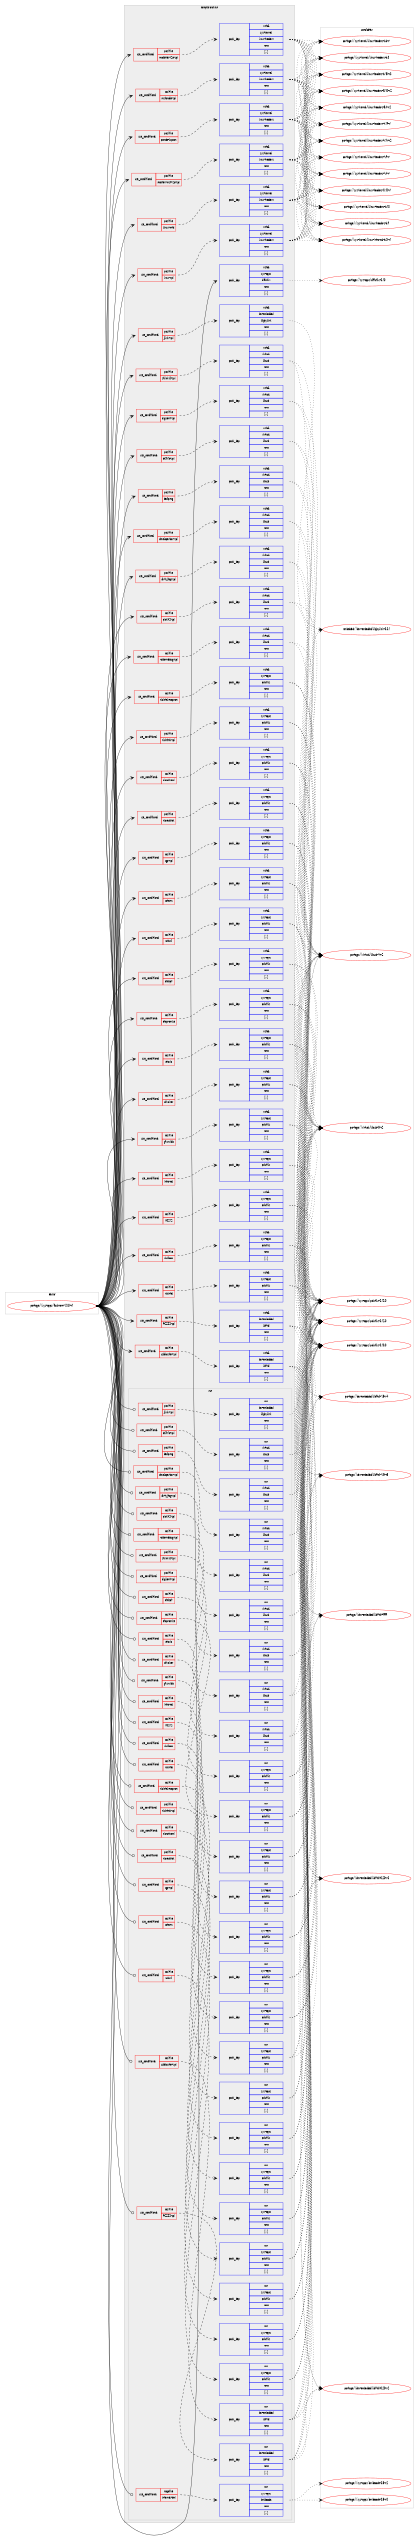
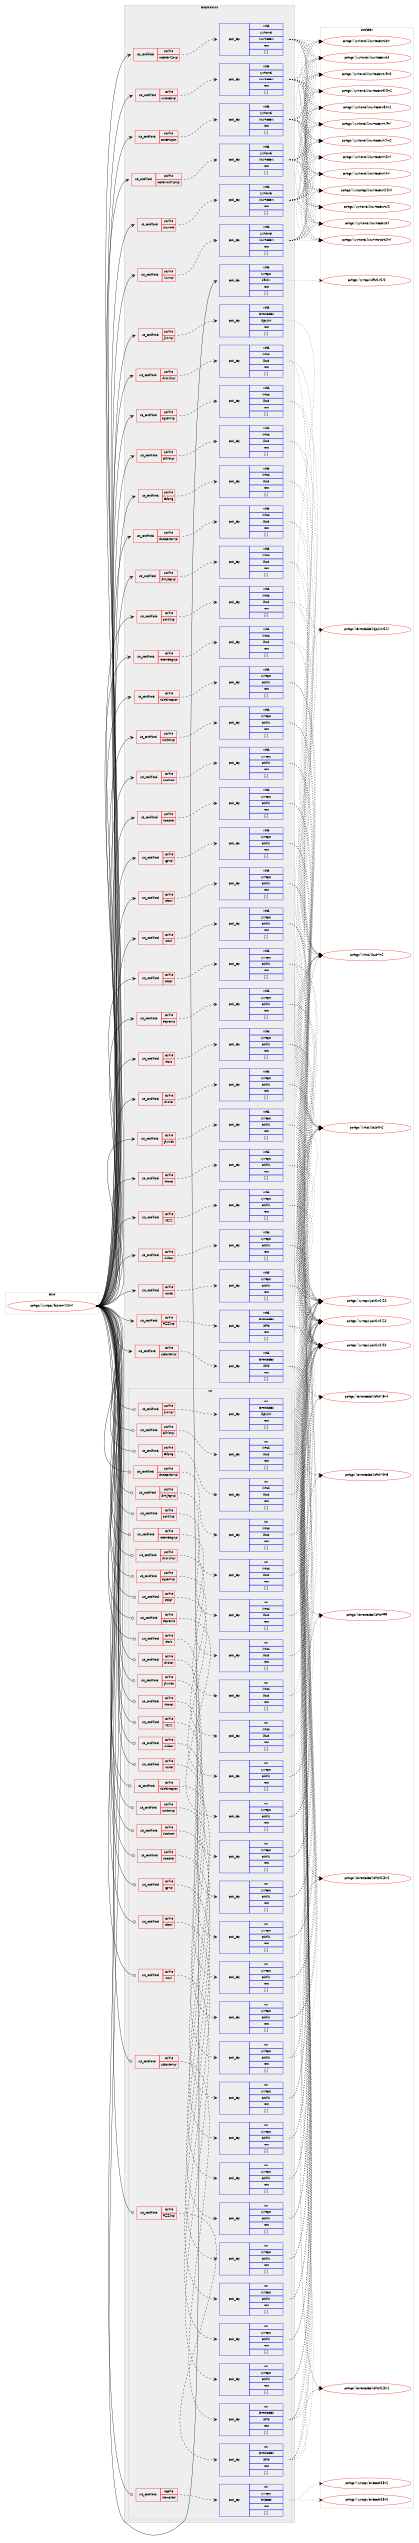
node "portage://sys-kernel/linux-headers-4.9-r1": label "portage://sys-kernel/linux-headers-4.9-r1" -> "portage://sys-kernel/linux-headers-4.8-r1"
node "portage://sys-kernel/linux-headers-3.18-r1": label "portage://sys-kernel/linux-headers-3.18-r1" -> "portage://sys-portage/linux-headers-3.18-r1"
node "embedded://dev-embedded/libjaylink-0.3.1": label "embedded://dev-embedded/libjaylink-0.3.1" -> "portage://dev-embedded/libjaylink-0.3.1"
